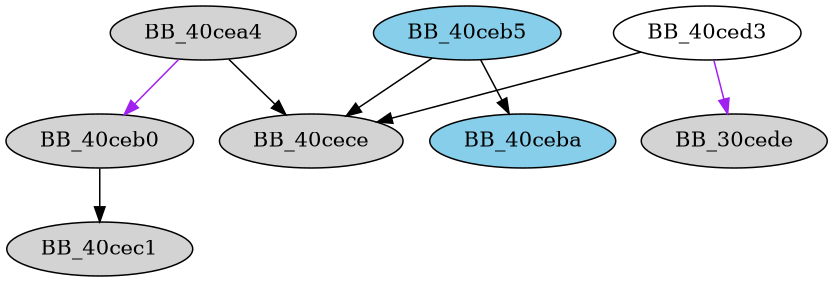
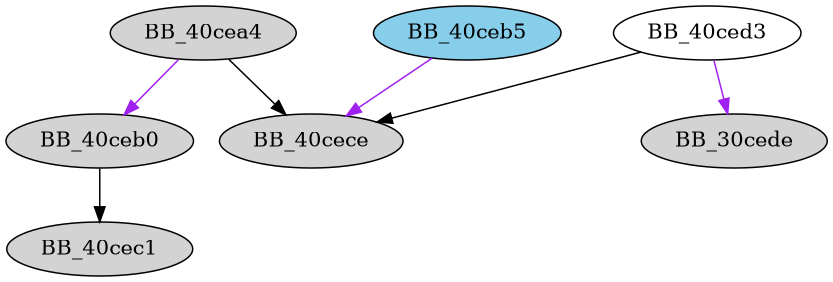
edge "BB_40ceb5" -> "BB_40cece": color black -> purple
node "BB_40ceba": removed
